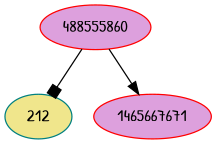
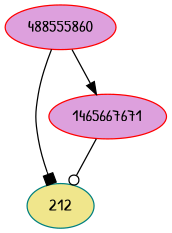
edge "1465667671" -> "212": added
